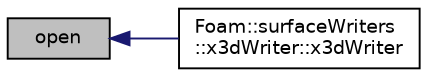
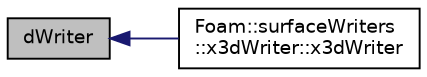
node "open": label "open" -> "dWriter"
